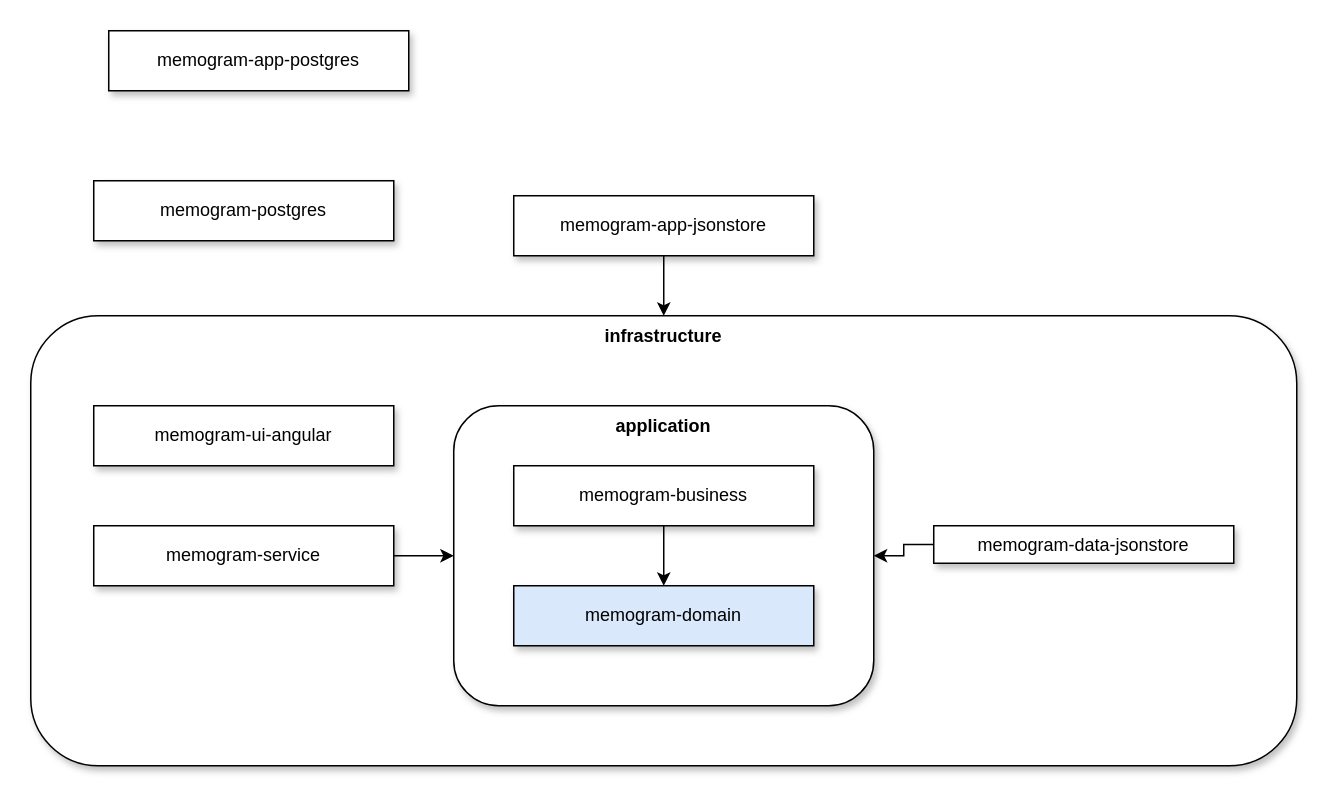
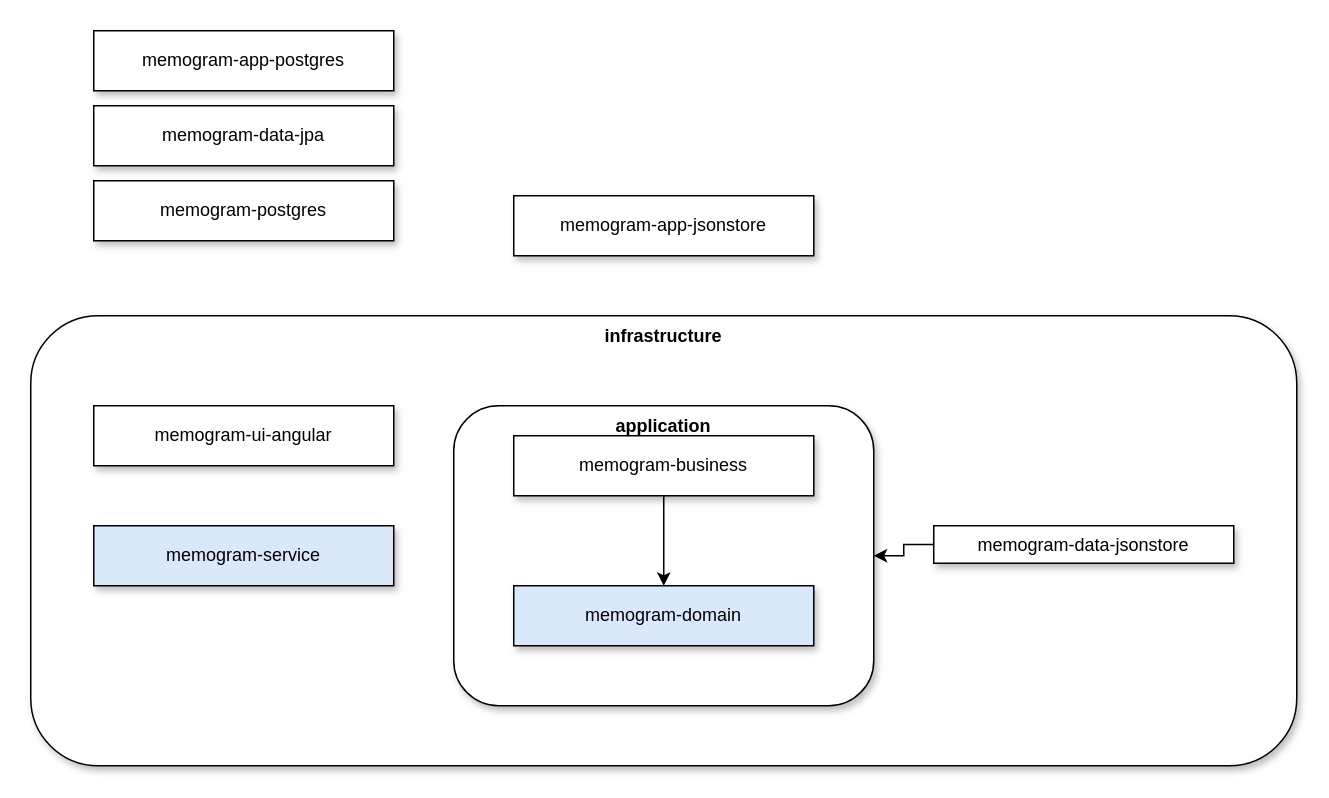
node "memogram-app-postgres": moved (259, 61) -> (244, 61)
node "memogram-data-jpa": added
edge "memogram-app-jsonstore" -> "infrastructure": removed
node "memogram-business": moved (664, 496) -> (664, 466)
node "memogram-service": fillcolor #ffffff -> #dae8fc
edge "memogram-service" -> "application": removed
